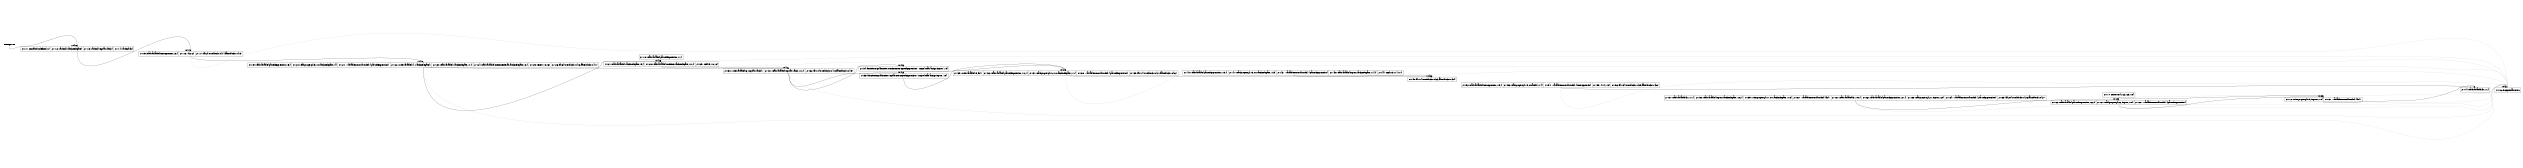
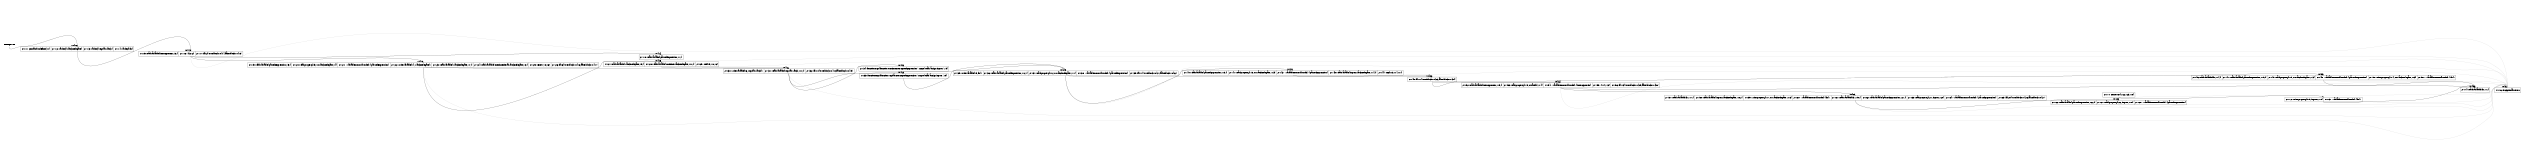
edge "27115: read-variable['interceptorFn',v3,-]" -> "27118: read-variable['parsedExpression',v1,-]": added
node "27146: read-variable['fn',v14,-]": added
edge "27145: if[v11](true-block:10423,false-block:10424)" -> "27152: read-variable['interceptorFn',v15,-]": added
edge "27135: write-variable[v9,'fn']*" -> "27140: read-variable['parsedExpression',v15,-]": added
edge "27152: read-variable['interceptorFn',v15,-]" -> "27157: read-variable['fn',v17,-]": added
edge "27166: read-variable['parsedExpression',v22,-]" -> "27172: write-property[v19,'inputs',v18]": removed
